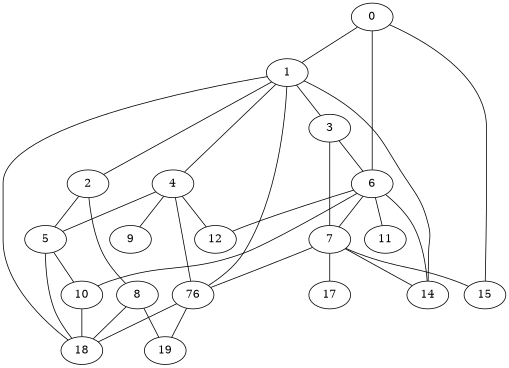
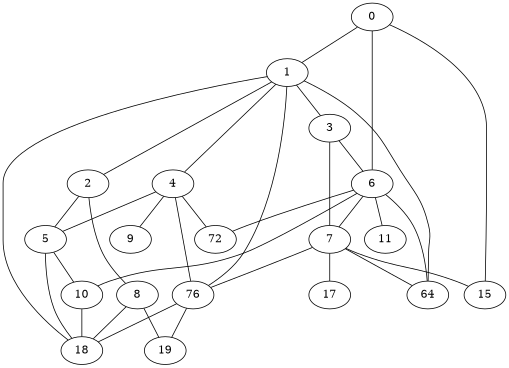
node "12": label "12" -> "72"
node "14": label "14" -> "64"
